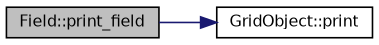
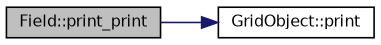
node "Field::print_field": label "Field::print_field" -> "Field::print_print"
